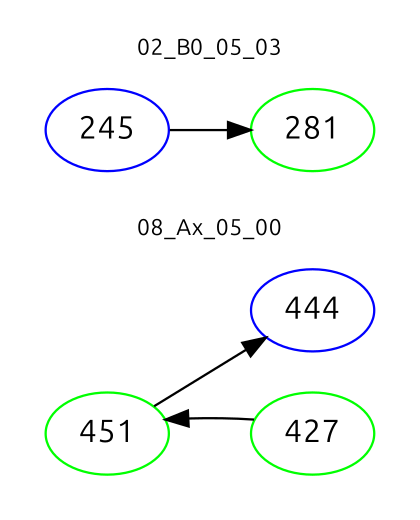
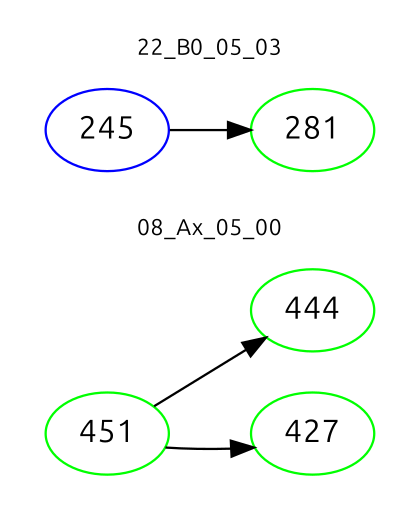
cluster "02_B0_05_03": label "02_B0_05_03" -> "22_B0_05_03"
node "444": color blue -> green
edge "427" -> "451": reversed
